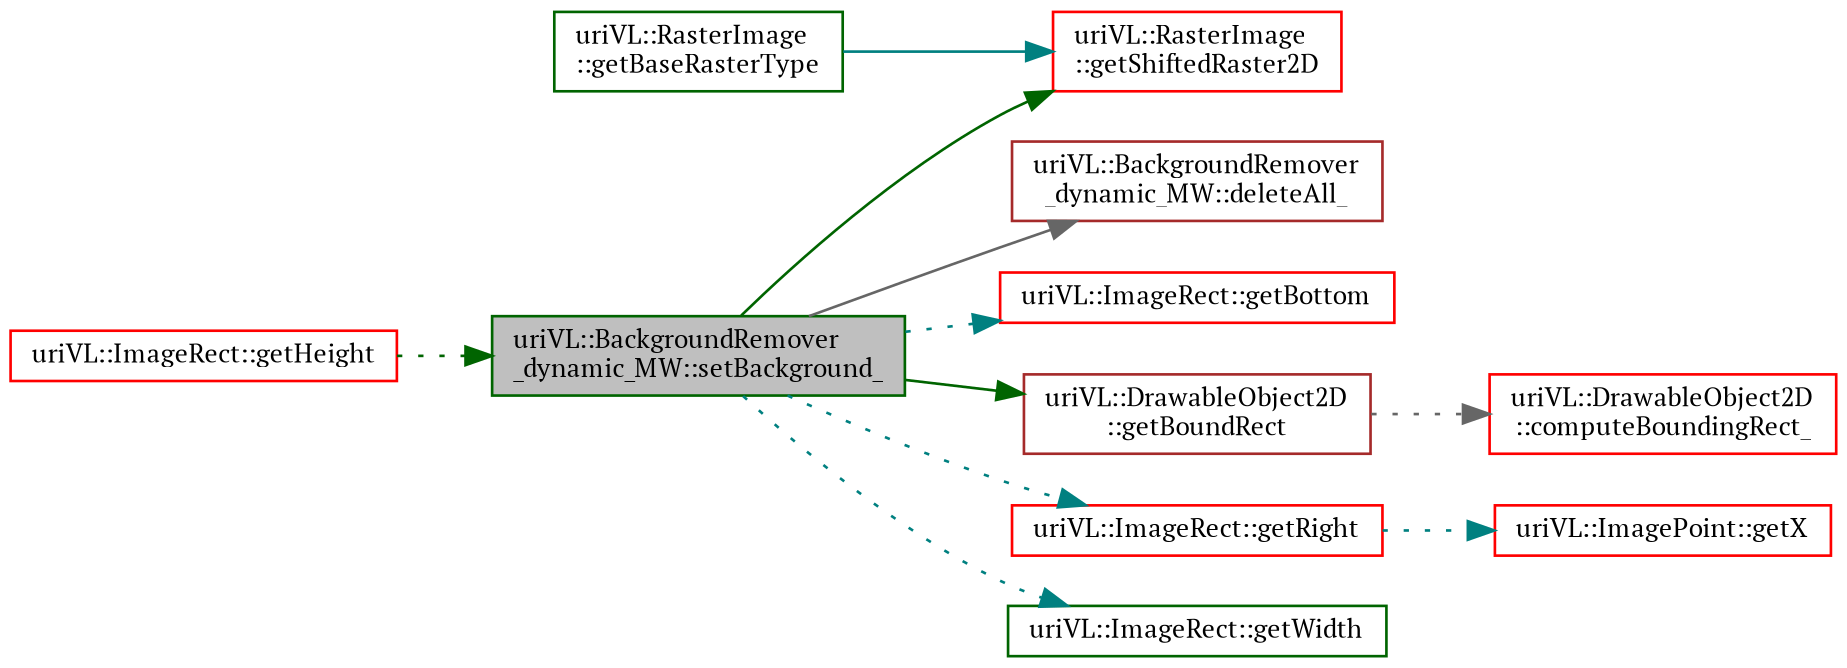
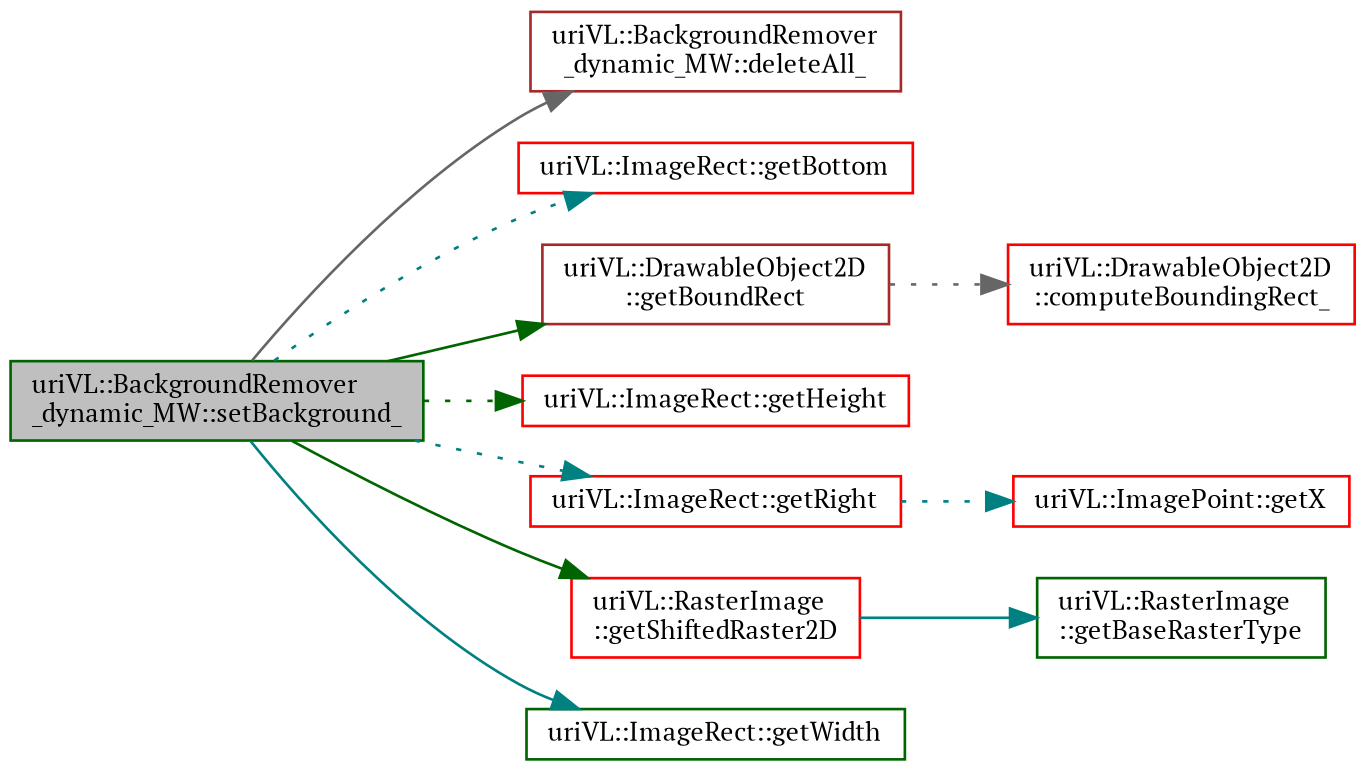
edge "uriVL::RasterImage ::getBaseRasterType" -> "uriVL::RasterImage ::getShiftedRaster2D": reversed
edge "uriVL::ImageRect::getHeight" -> "uriVL::BackgroundRemover _dynamic_MW::setBackground_": reversed
edge "uriVL::BackgroundRemover _dynamic_MW::setBackground_" -> "uriVL::ImageRect::getWidth": style dotted -> solid
